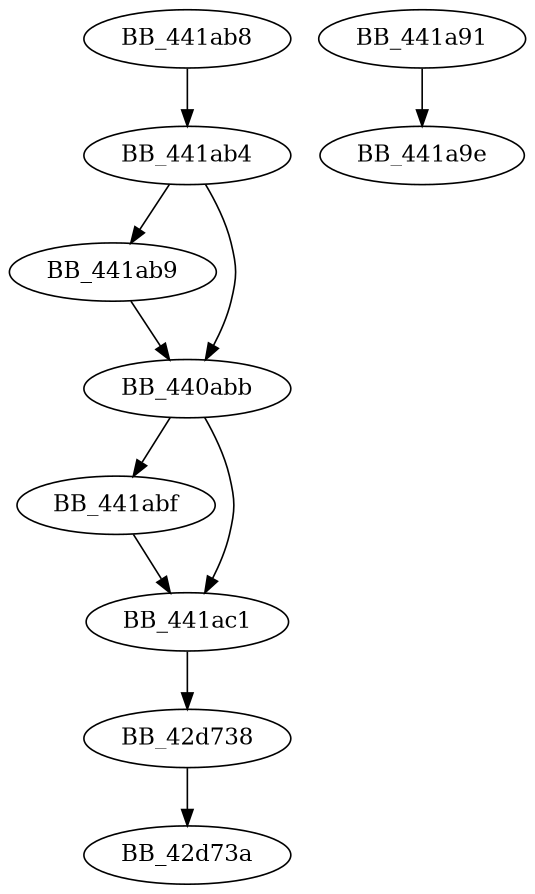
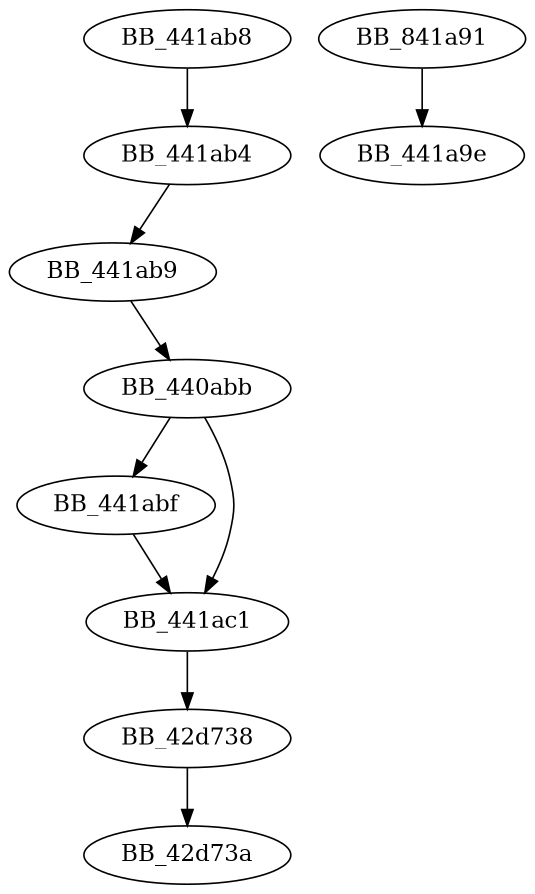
node "BB_441a91": label "BB_441a91" -> "BB_841a91"
edge "BB_441ab4" -> "BB_440abb": removed
